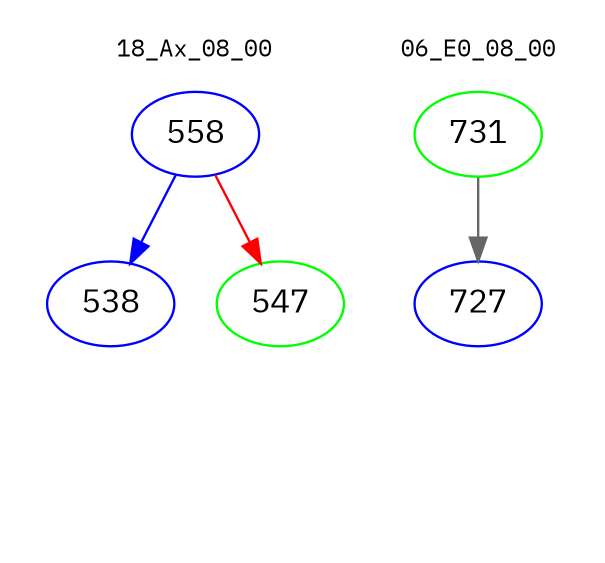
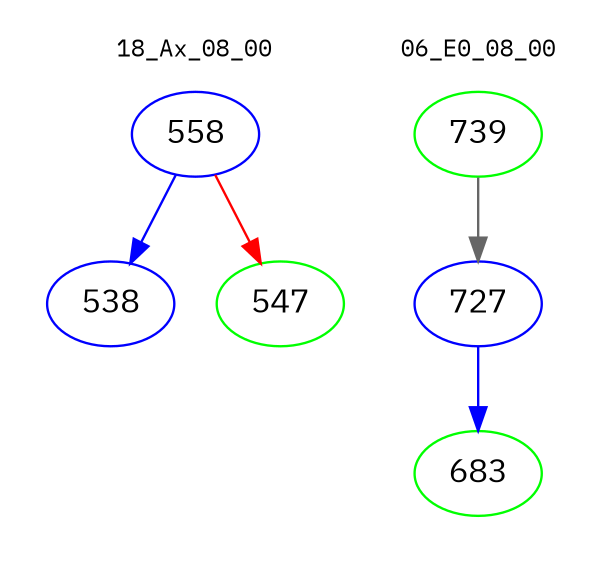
node "731": label "731" -> "739"
node "683": added
